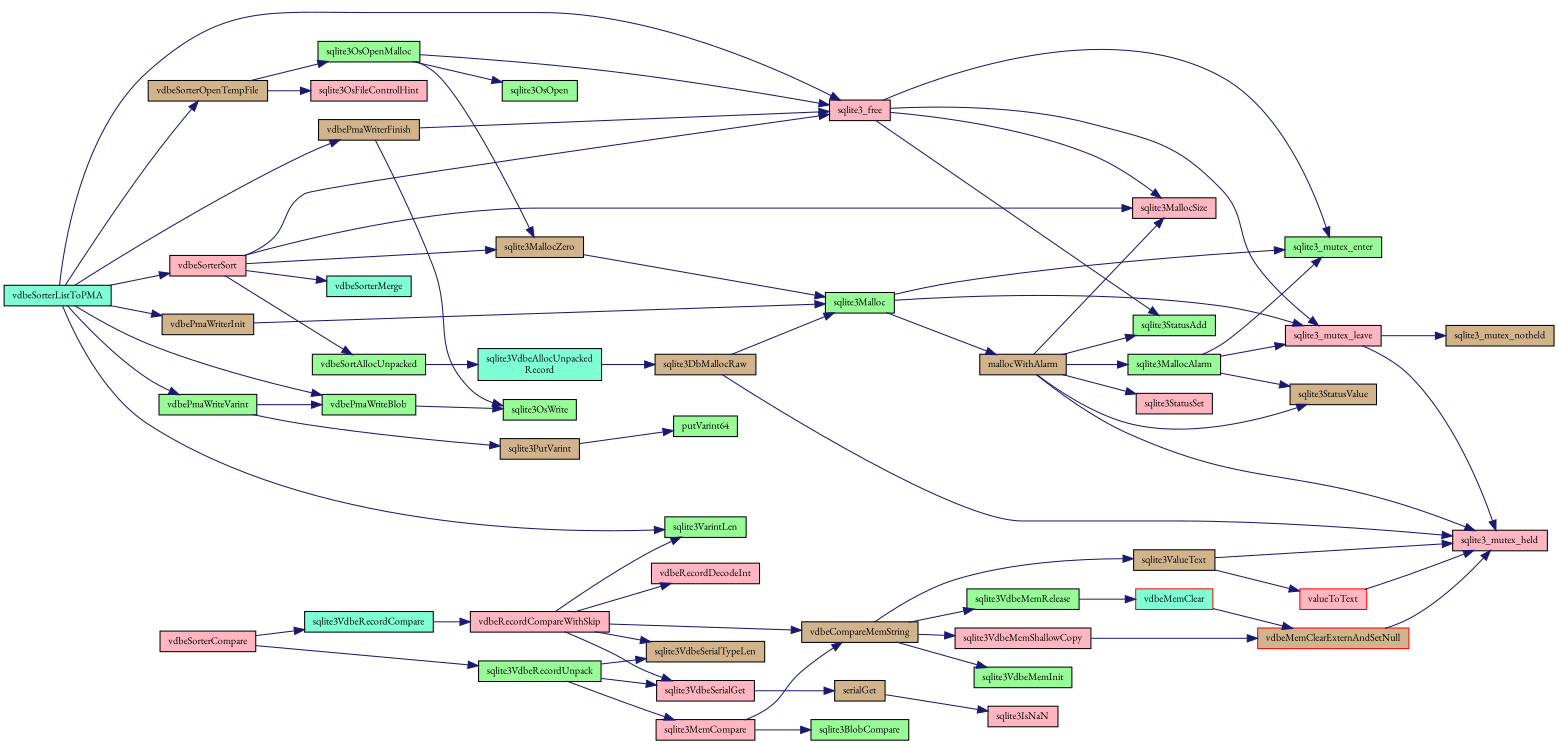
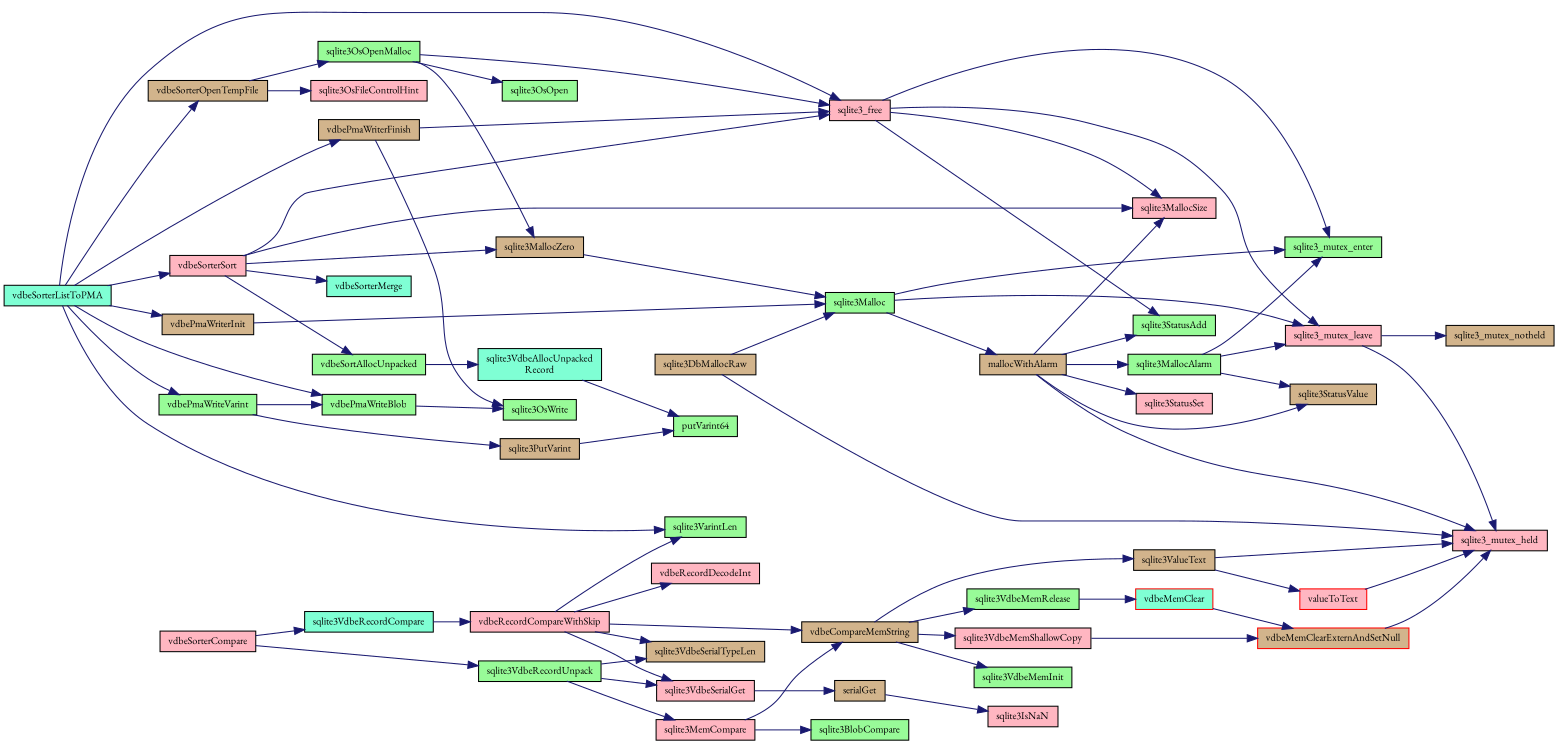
edge "sqlite3VdbeAllocUnpacked Record" -> "sqlite3DbMallocRaw": now "sqlite3VdbeAllocUnpacked Record" -> "putVarint64"
